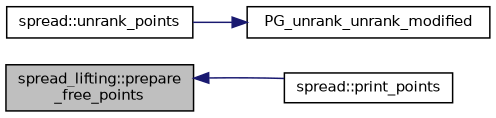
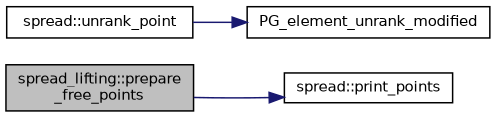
node "spread::unrank_points": label "spread::unrank_points" -> "spread::unrank_point"
node "PG_unrank_unrank_modified": label "PG_unrank_unrank_modified" -> "PG_element_unrank_modified"
edge "spread::print_points" -> "spread_lifting::prepare _free_points": reversed
